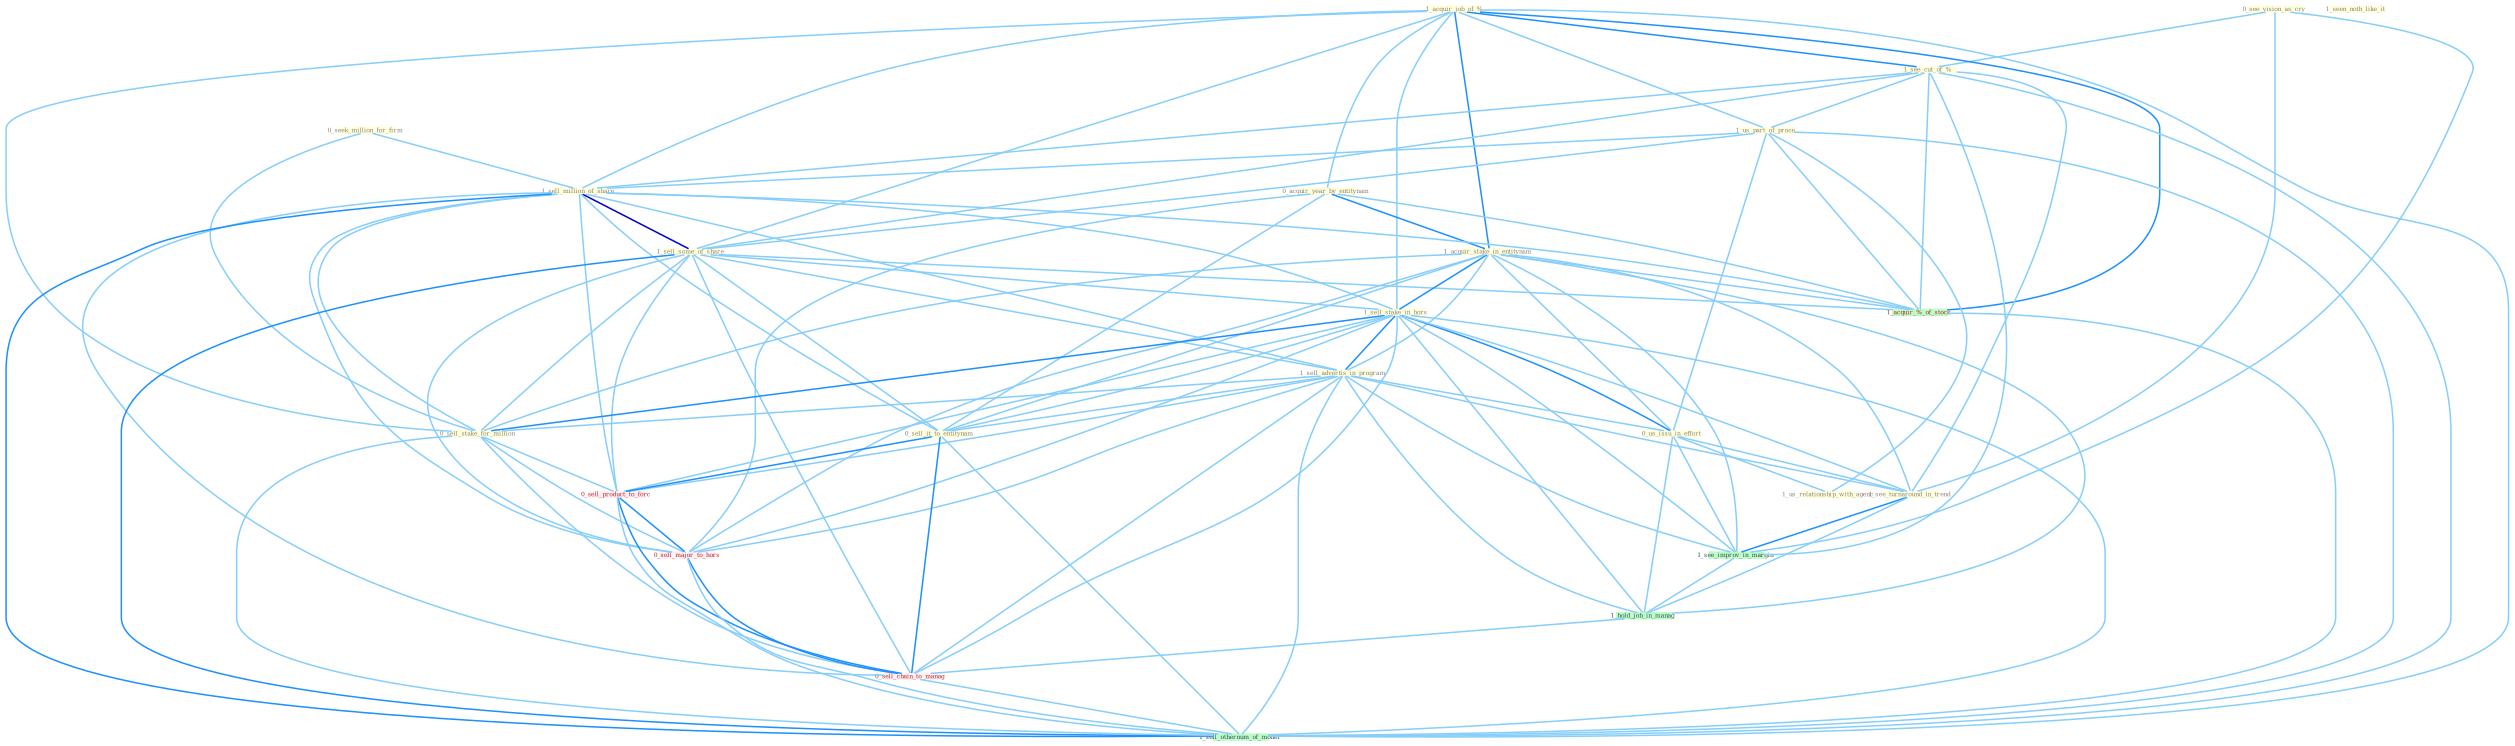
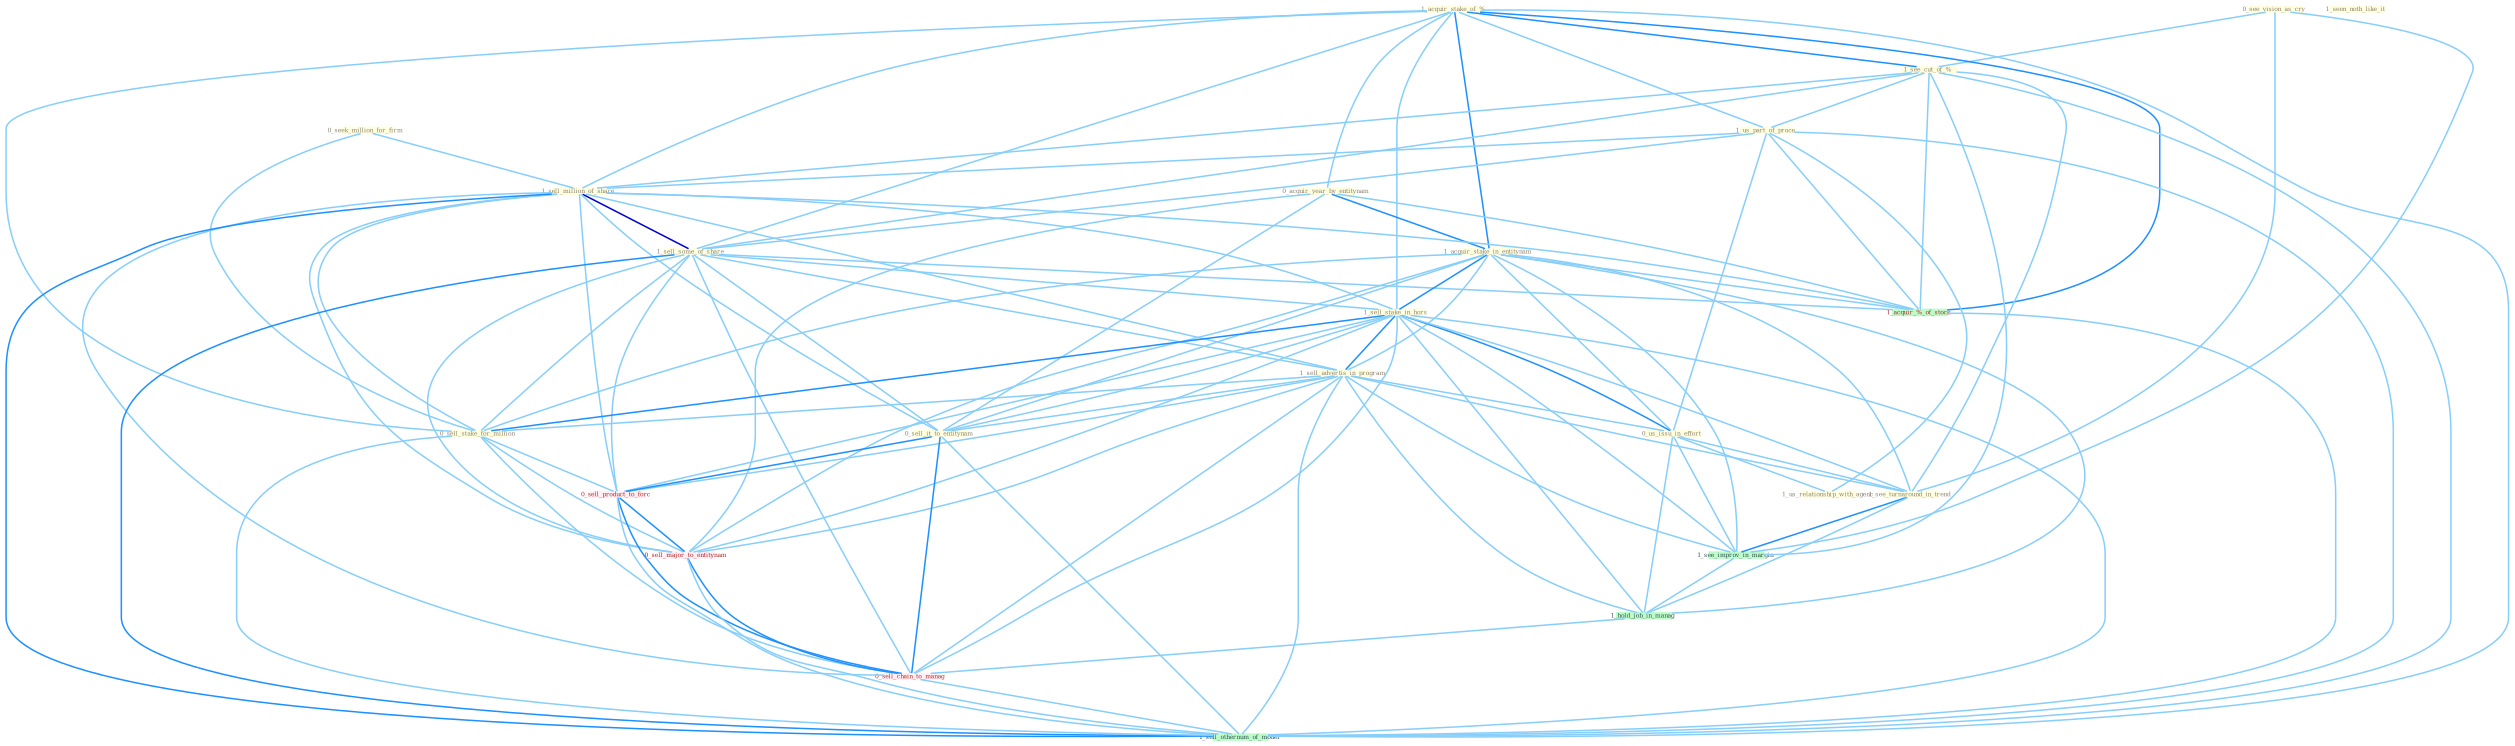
node "1_acquir_job_of_%": label "1_acquir_job_of_%" -> "1_acquir_stake_of_%"
node "0_sell_major_to_hors": label "0_sell_major_to_hors" -> "0_sell_major_to_entitynam"
